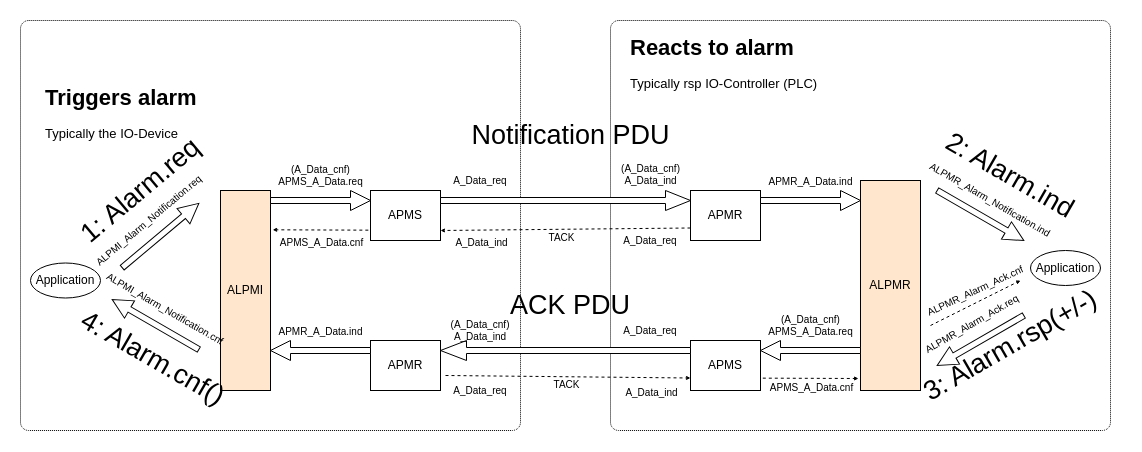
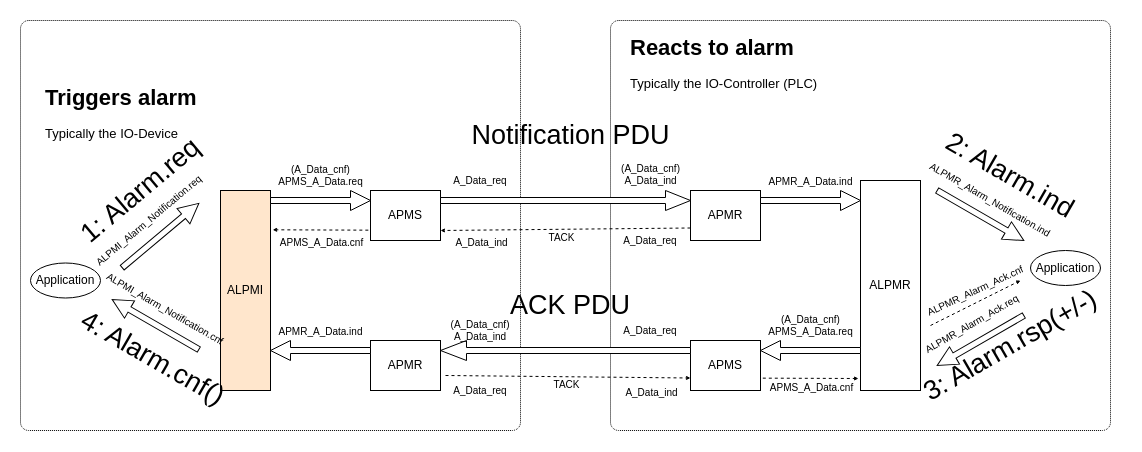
node "Reacts to alarm Typically rsp IO-Controller (PLC)": label "Reacts to alarm Typically rsp IO-Controller (PLC)" -> "Reacts to alarm Typically the IO-Controller (PLC)"
node "ALPMR": fillcolor #ffe6cc -> #ffffff
